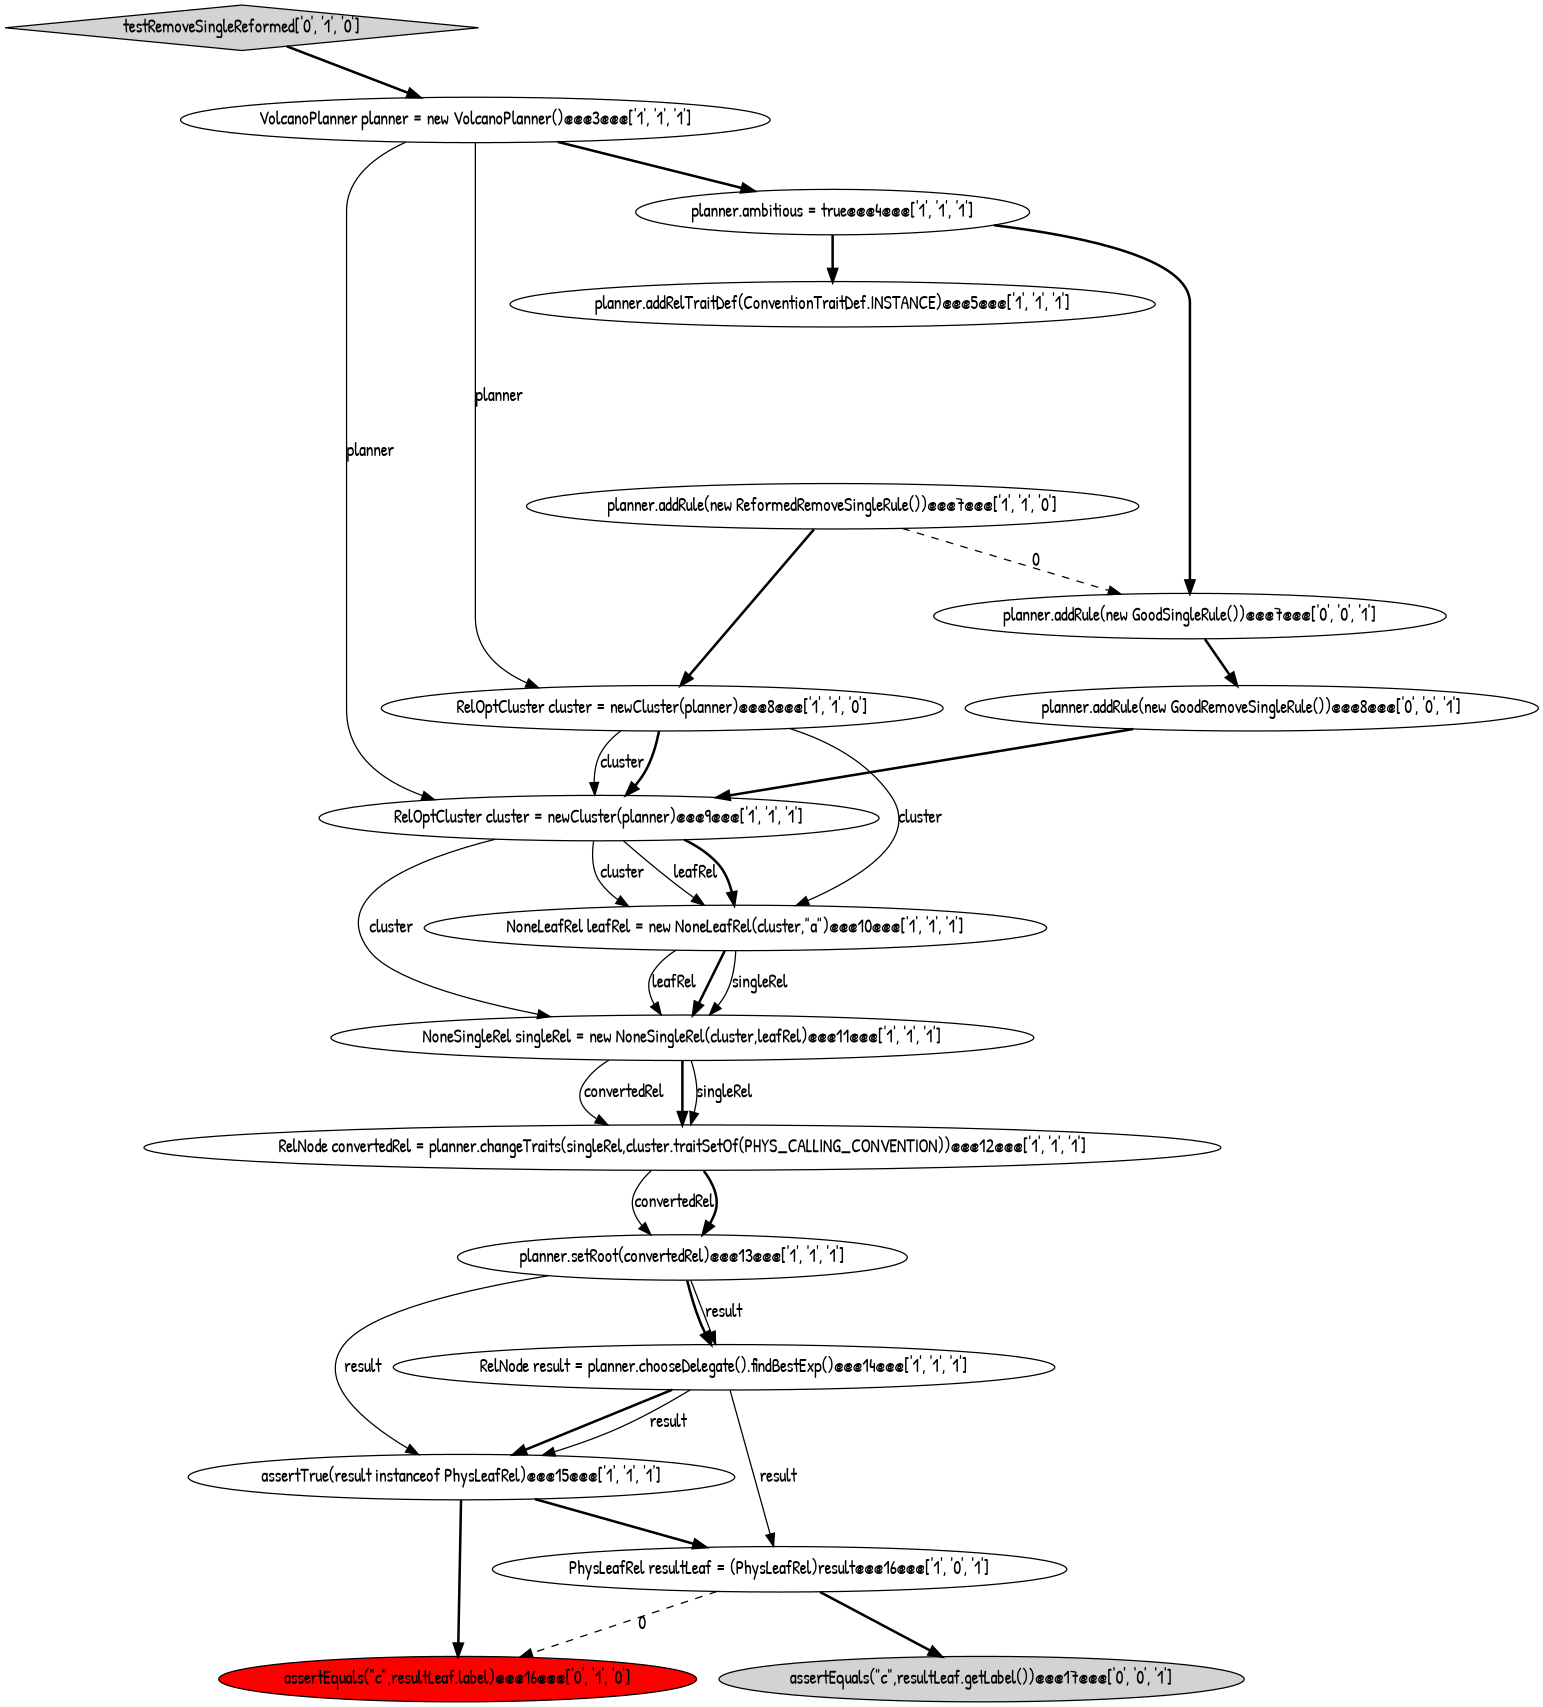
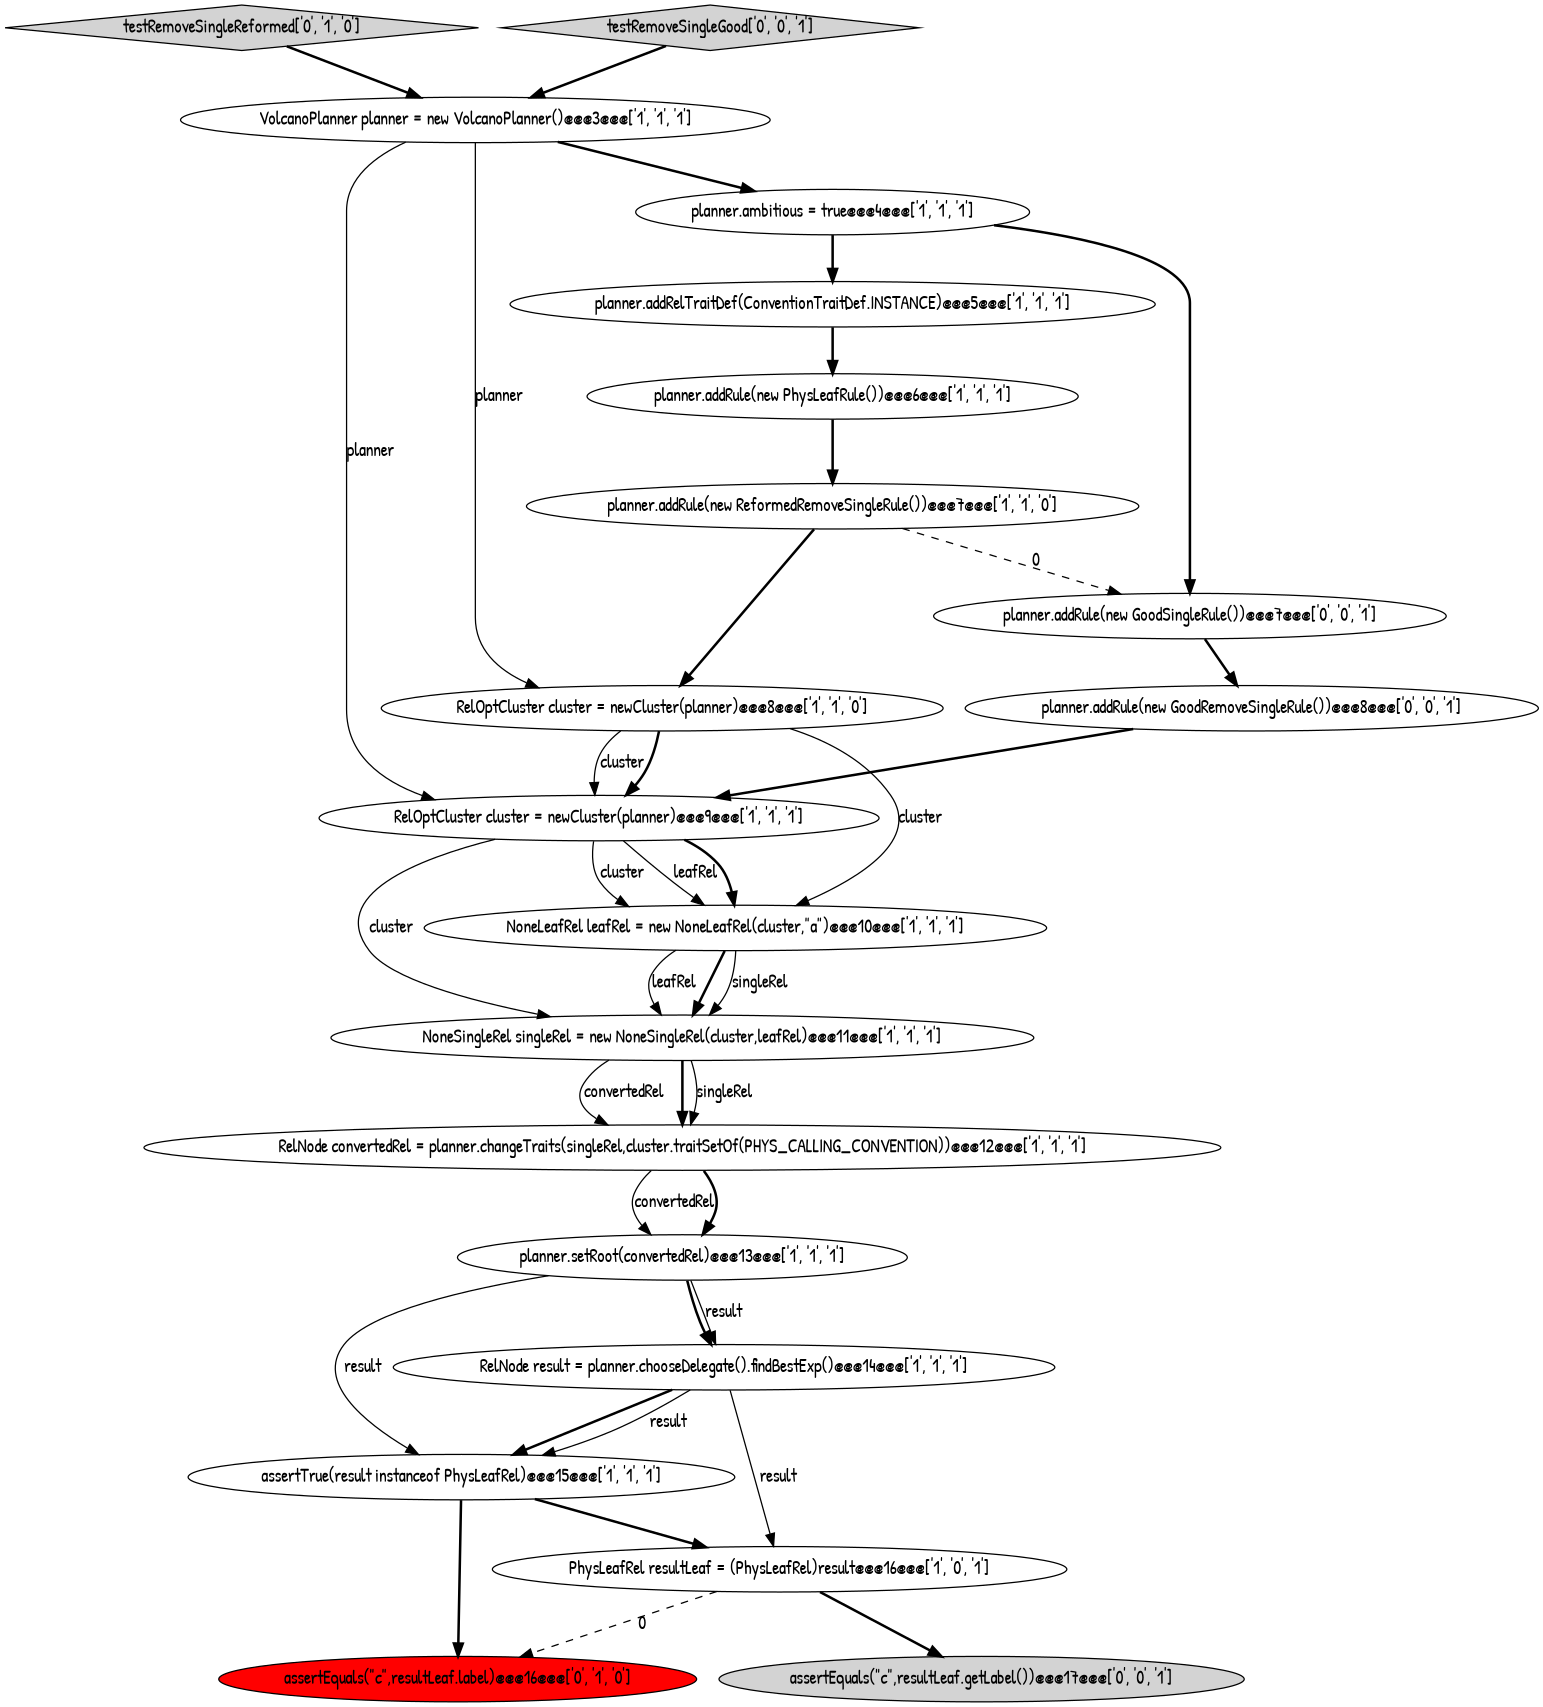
node "testRemoveSingleGood['0', '0', '1']": added
node "planner.addRule(new PhysLeafRule())@@@6@@@['1', '1', '1']": added
